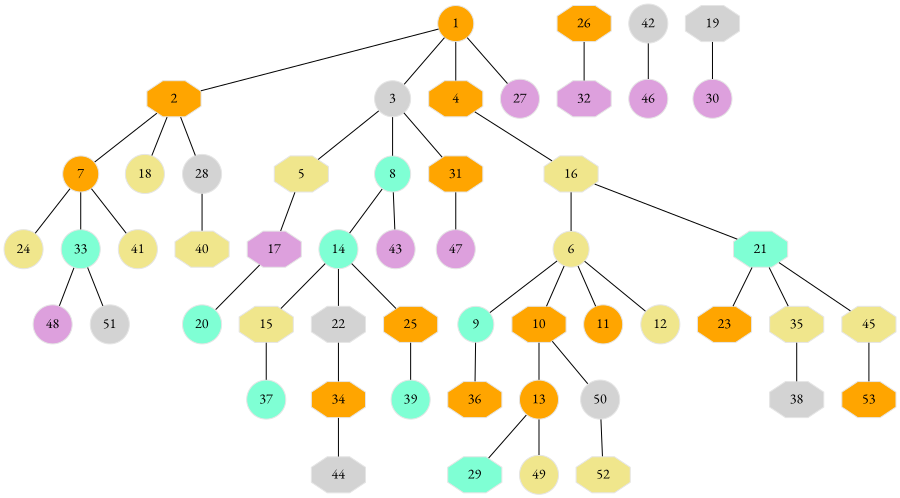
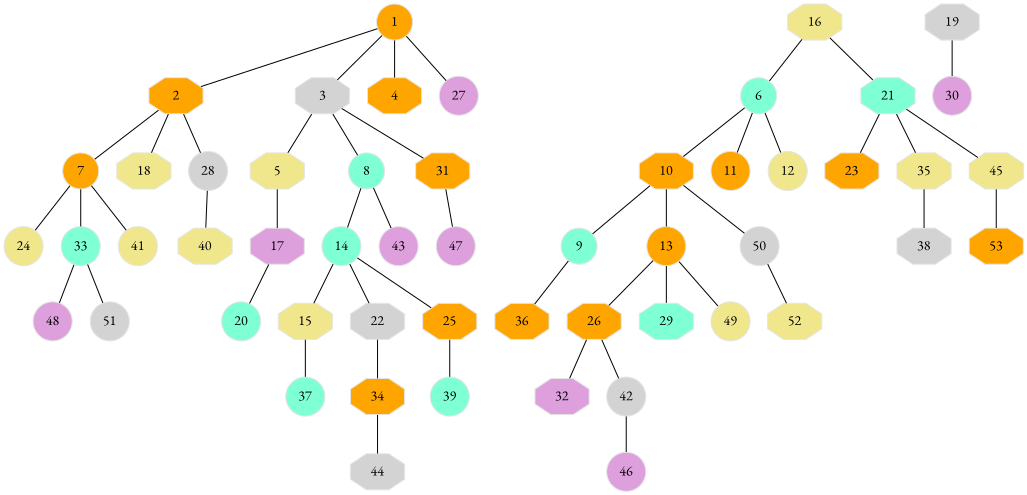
node "3": shape circle -> octagon
edge "4" -- "16": removed
node "18": shape circle -> octagon
node "6": fillcolor khaki -> aquamarine
edge "13" -- "26": added
edge "6" -- "9": now "10" -- "9"
edge "26" -- "42": added
